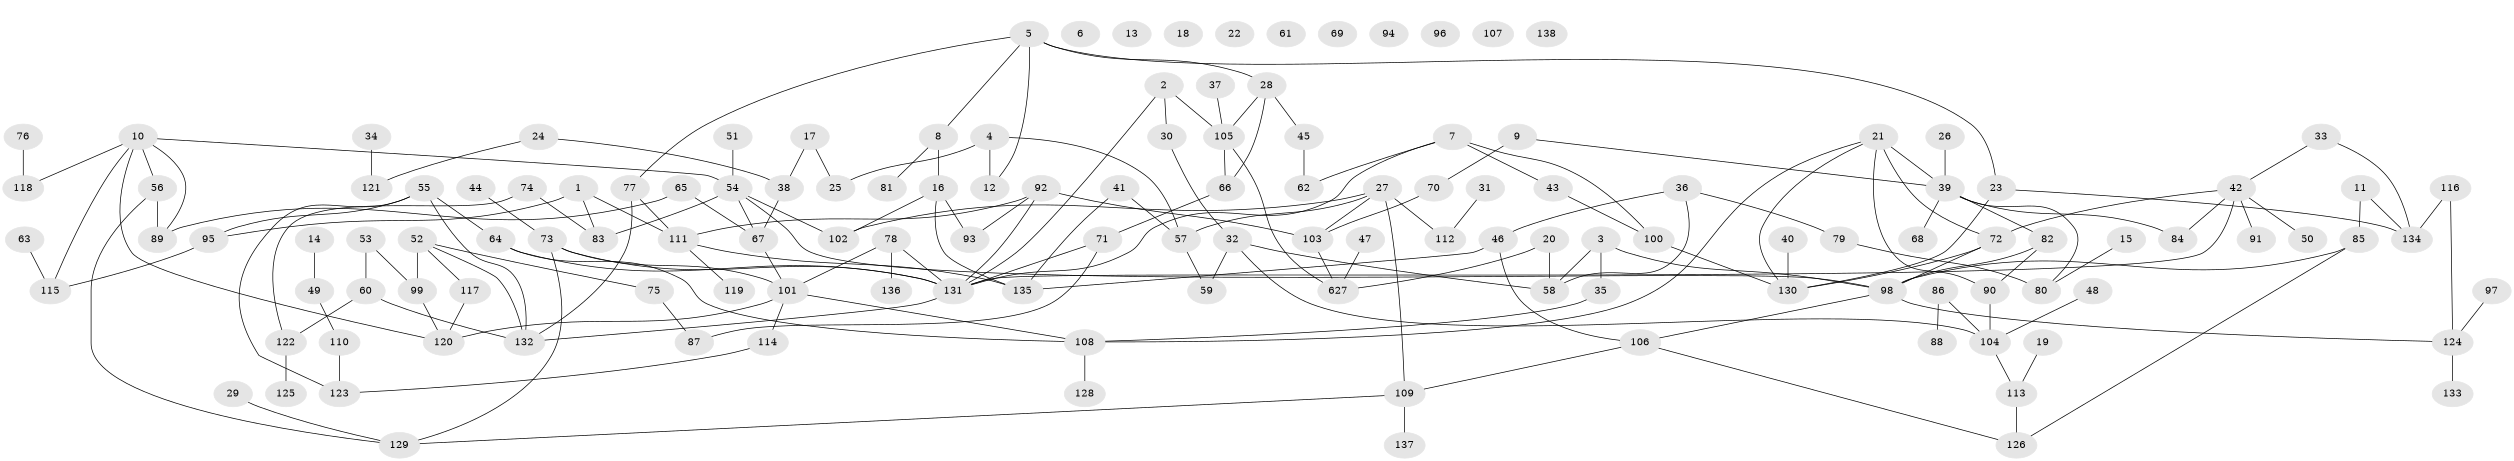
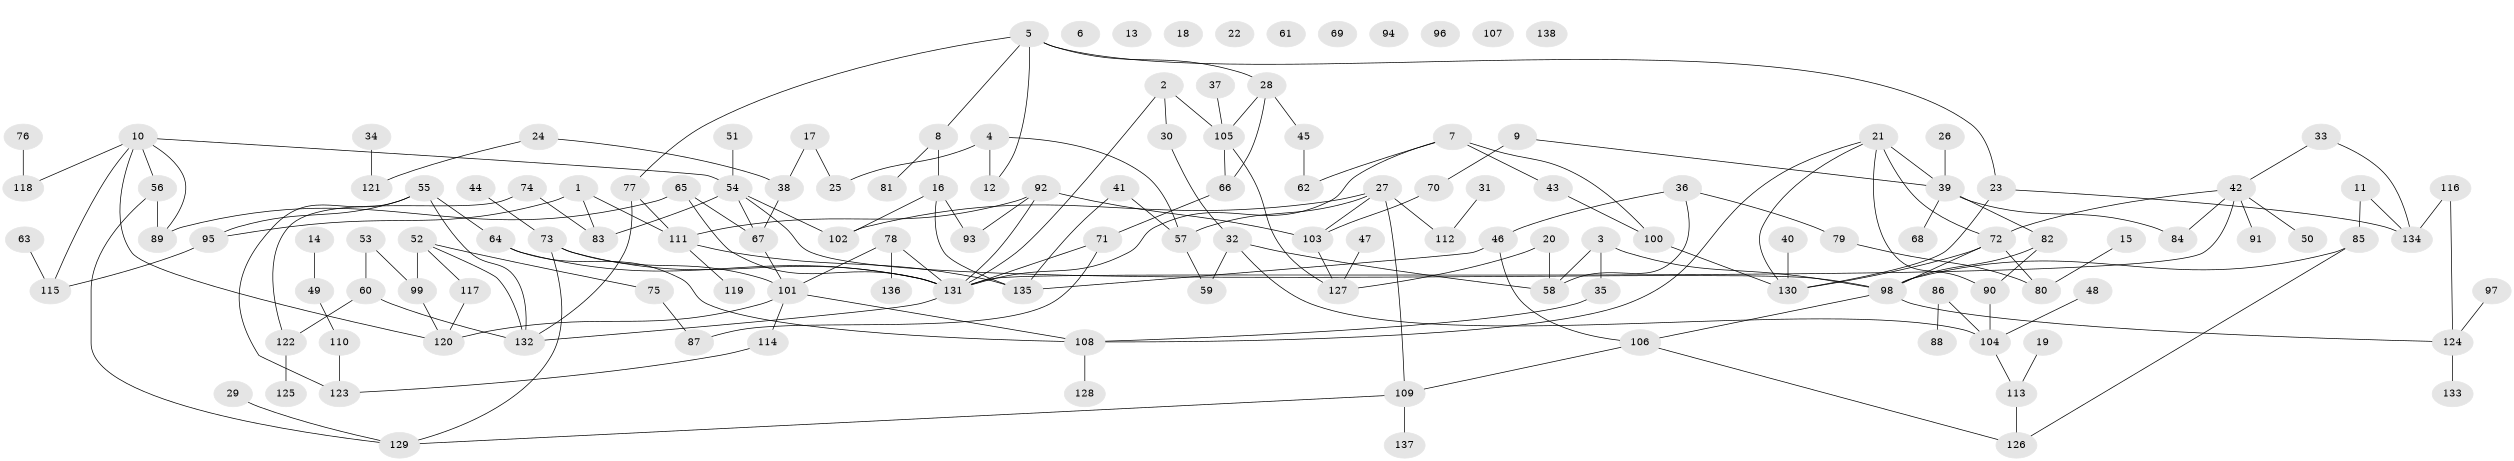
edge "39" -- "80": now "72" -- "80"
edge "65" -- "131": added
node "627": label "627" -> "127"
